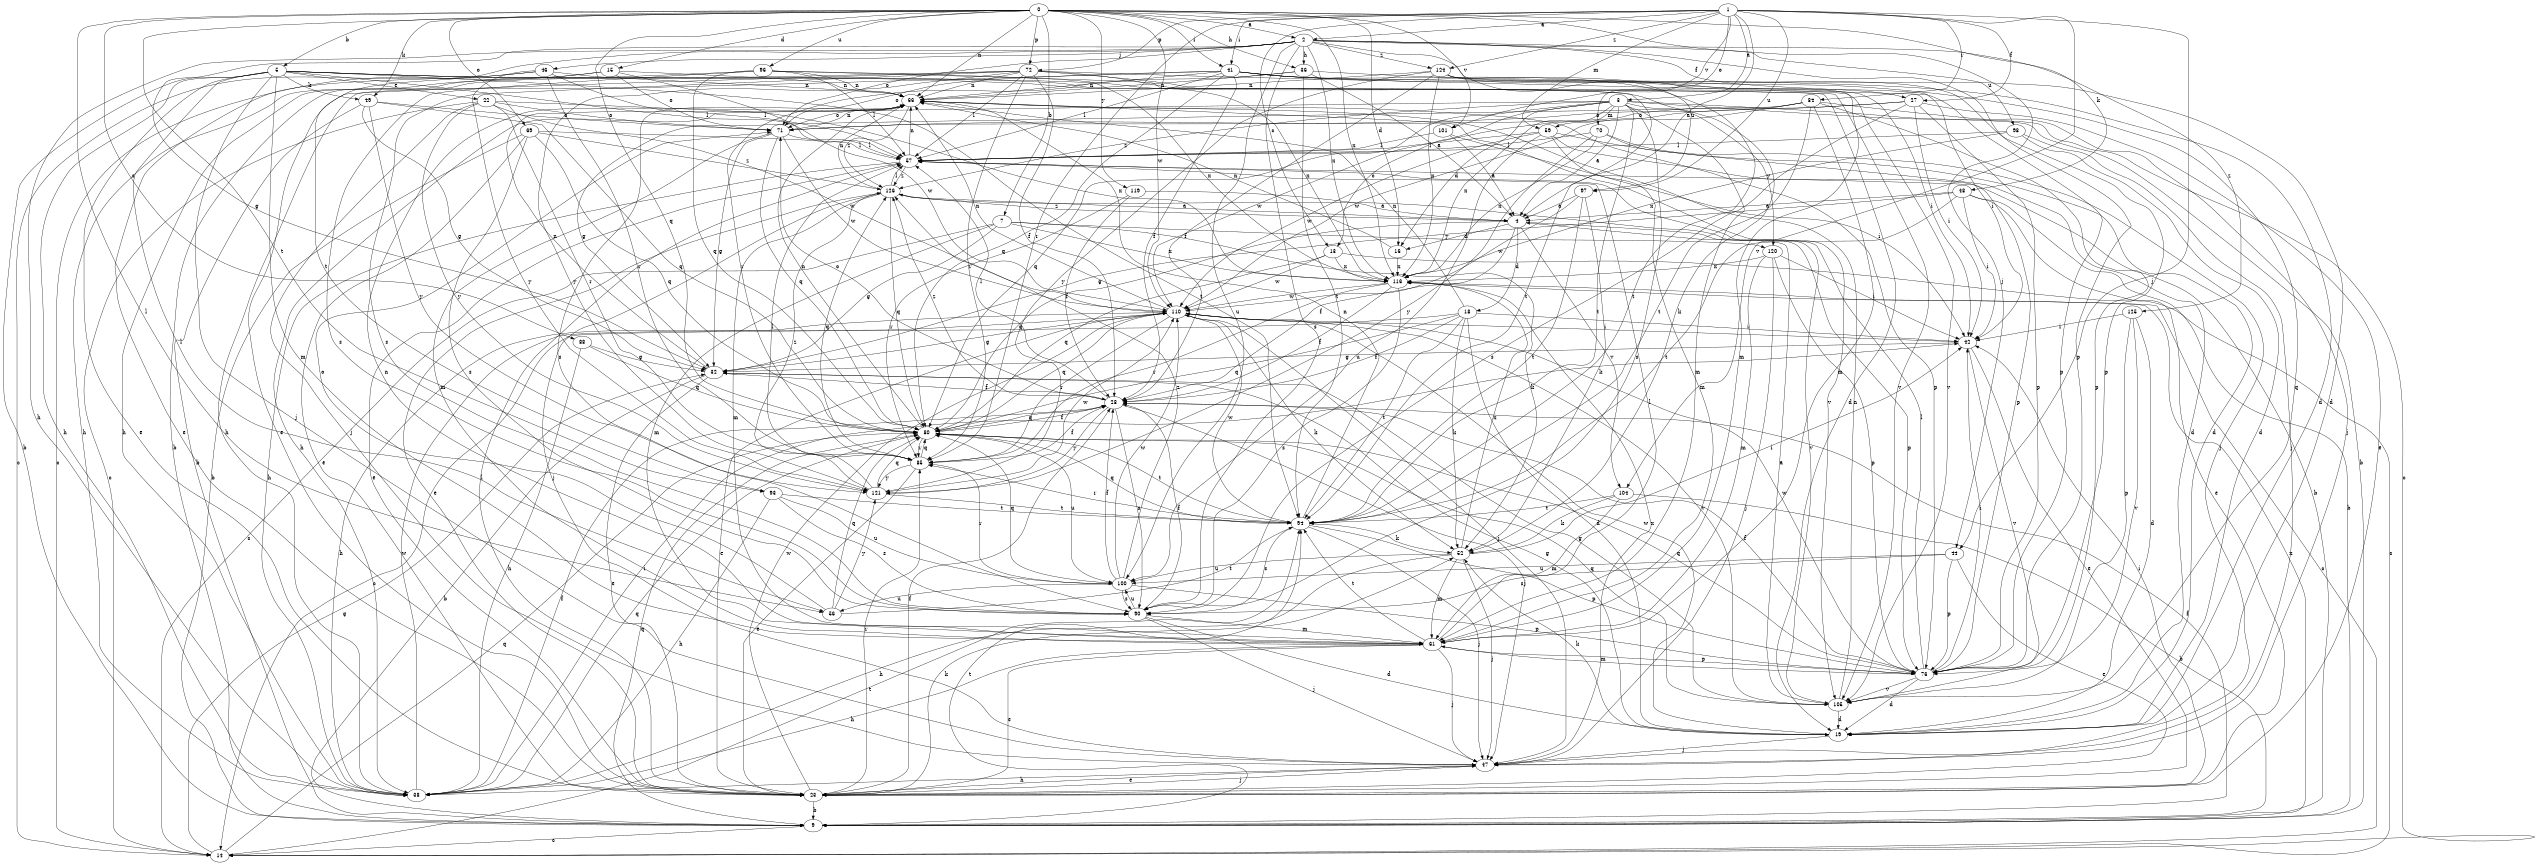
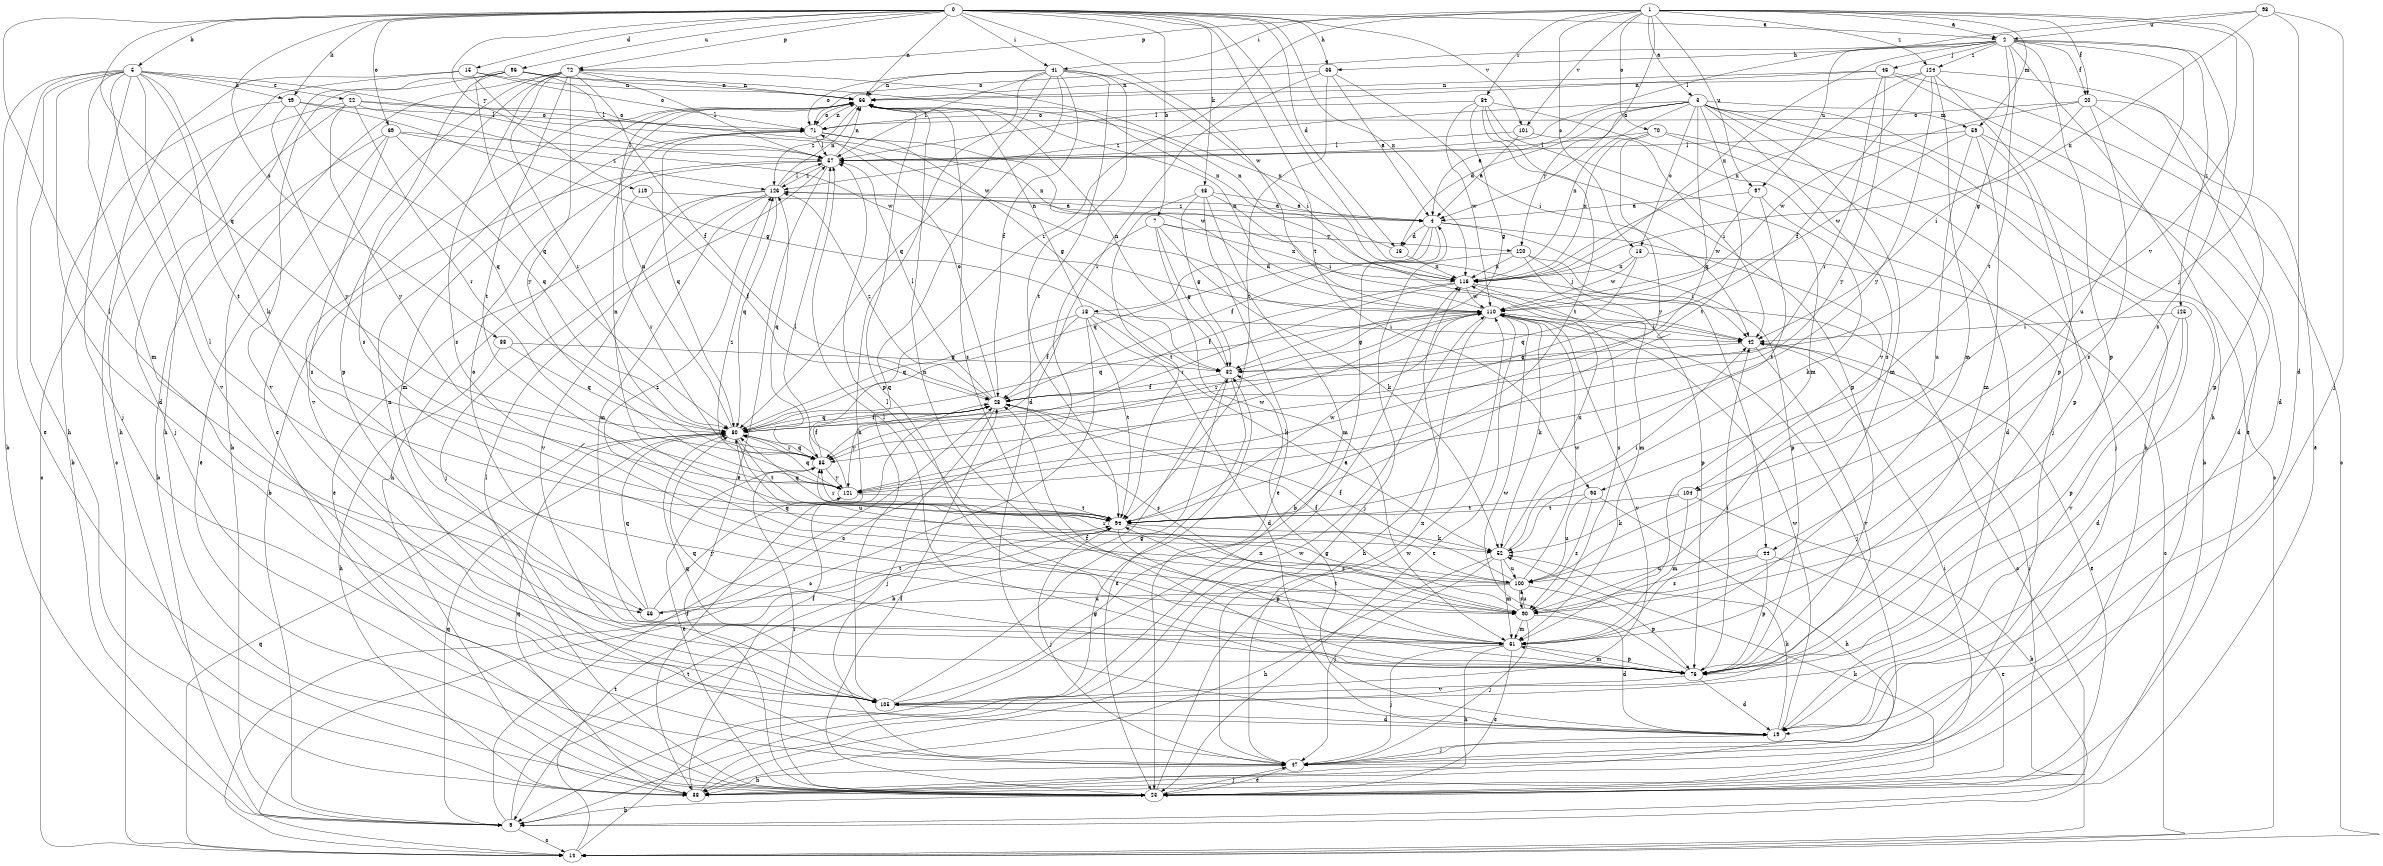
edge "2" -> "98": reversed
node "27": label "27" -> "20"
edge "14" -> "116": reversed
